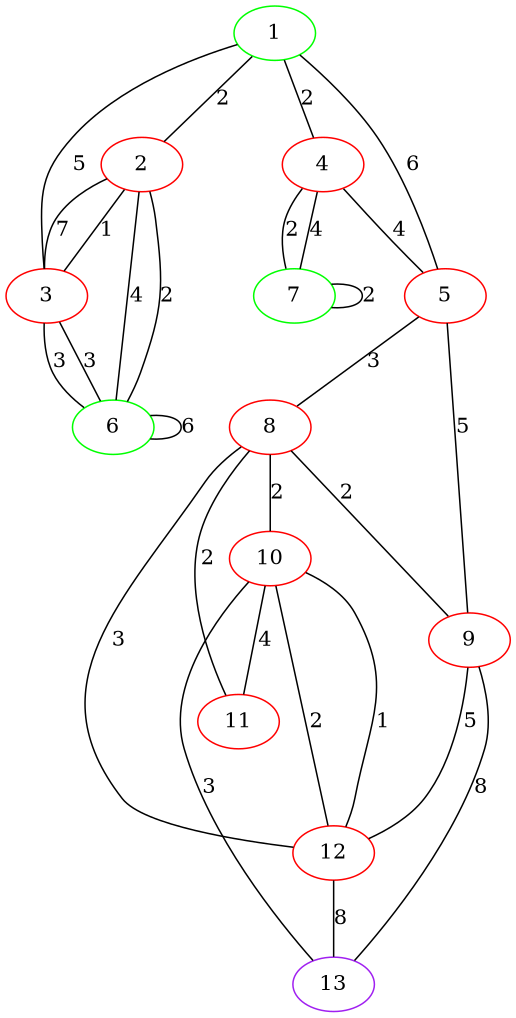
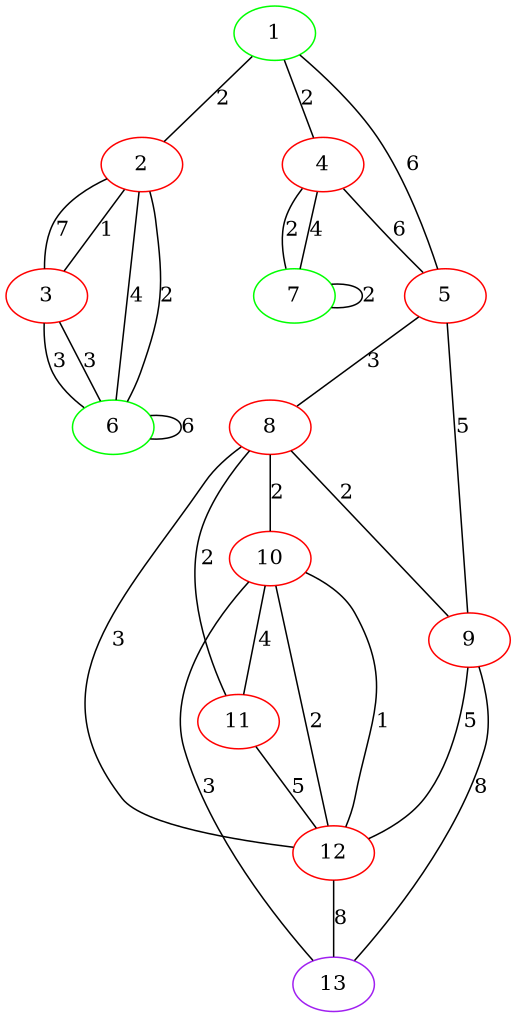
edge "1" -- "3": removed, label "5"
edge "4" -- "5": label "4" -> "6"
edge "11" -- "12": added, label "5"
